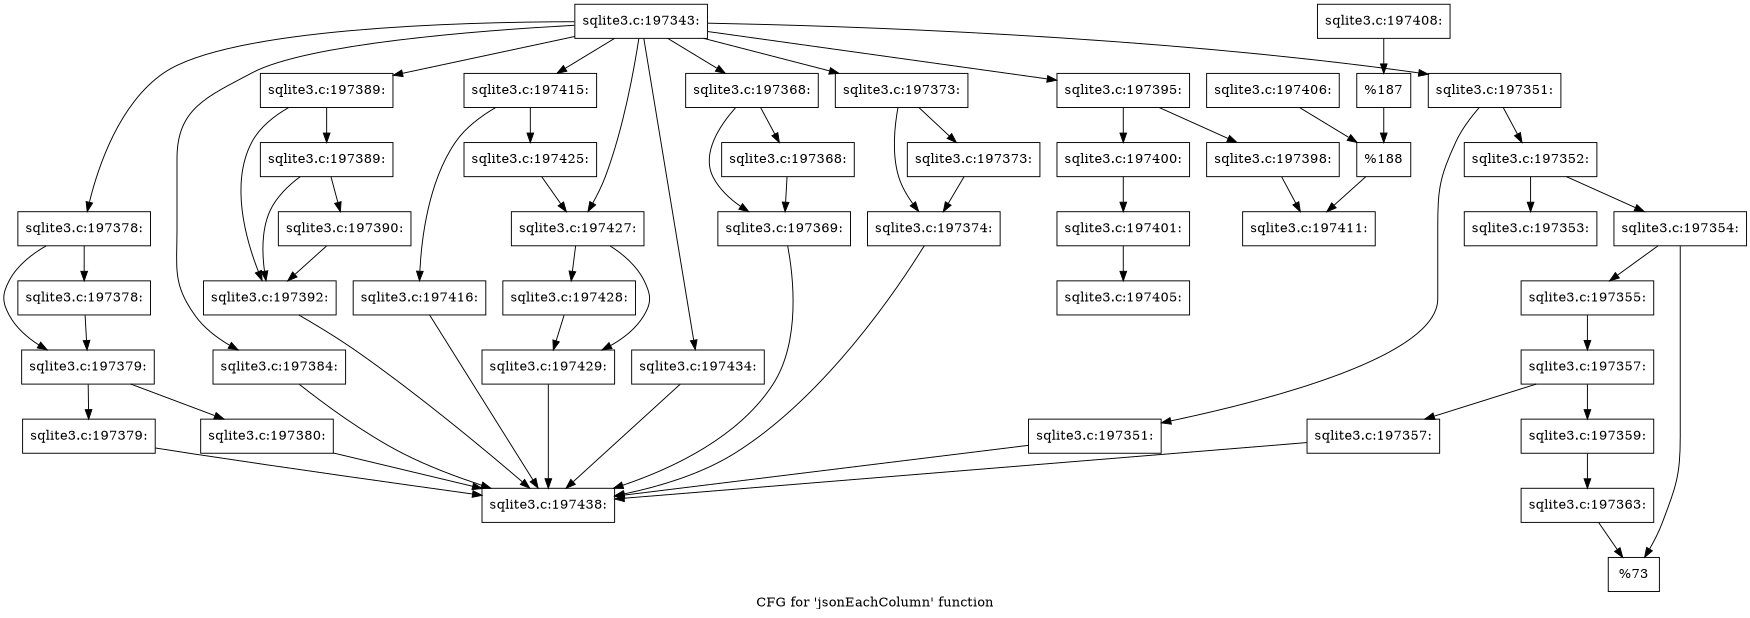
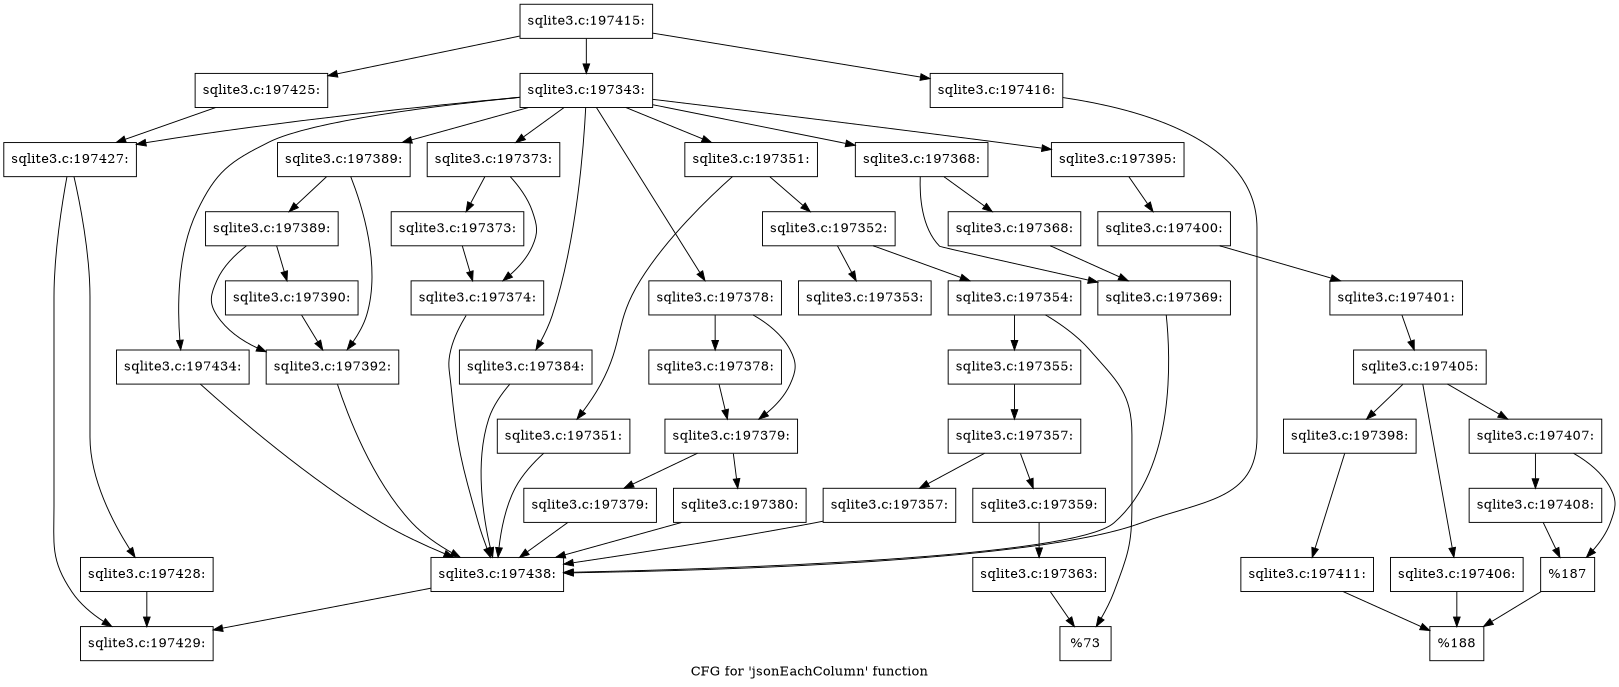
edge "sqlite3.c:197343:" -> "sqlite3.c:197415:": reversed
edge "sqlite3.c:197395:" -> "sqlite3.c:197398:": now "sqlite3.c:197405:" -> "sqlite3.c:197398:"
edge "%188" -> "sqlite3.c:197411:": reversed
edge "sqlite3.c:197429:" -> "sqlite3.c:197438:": reversed
node "sqlite3.c:197407:": added
edge "sqlite3.c:197405:" -> "sqlite3.c:197406:": added
